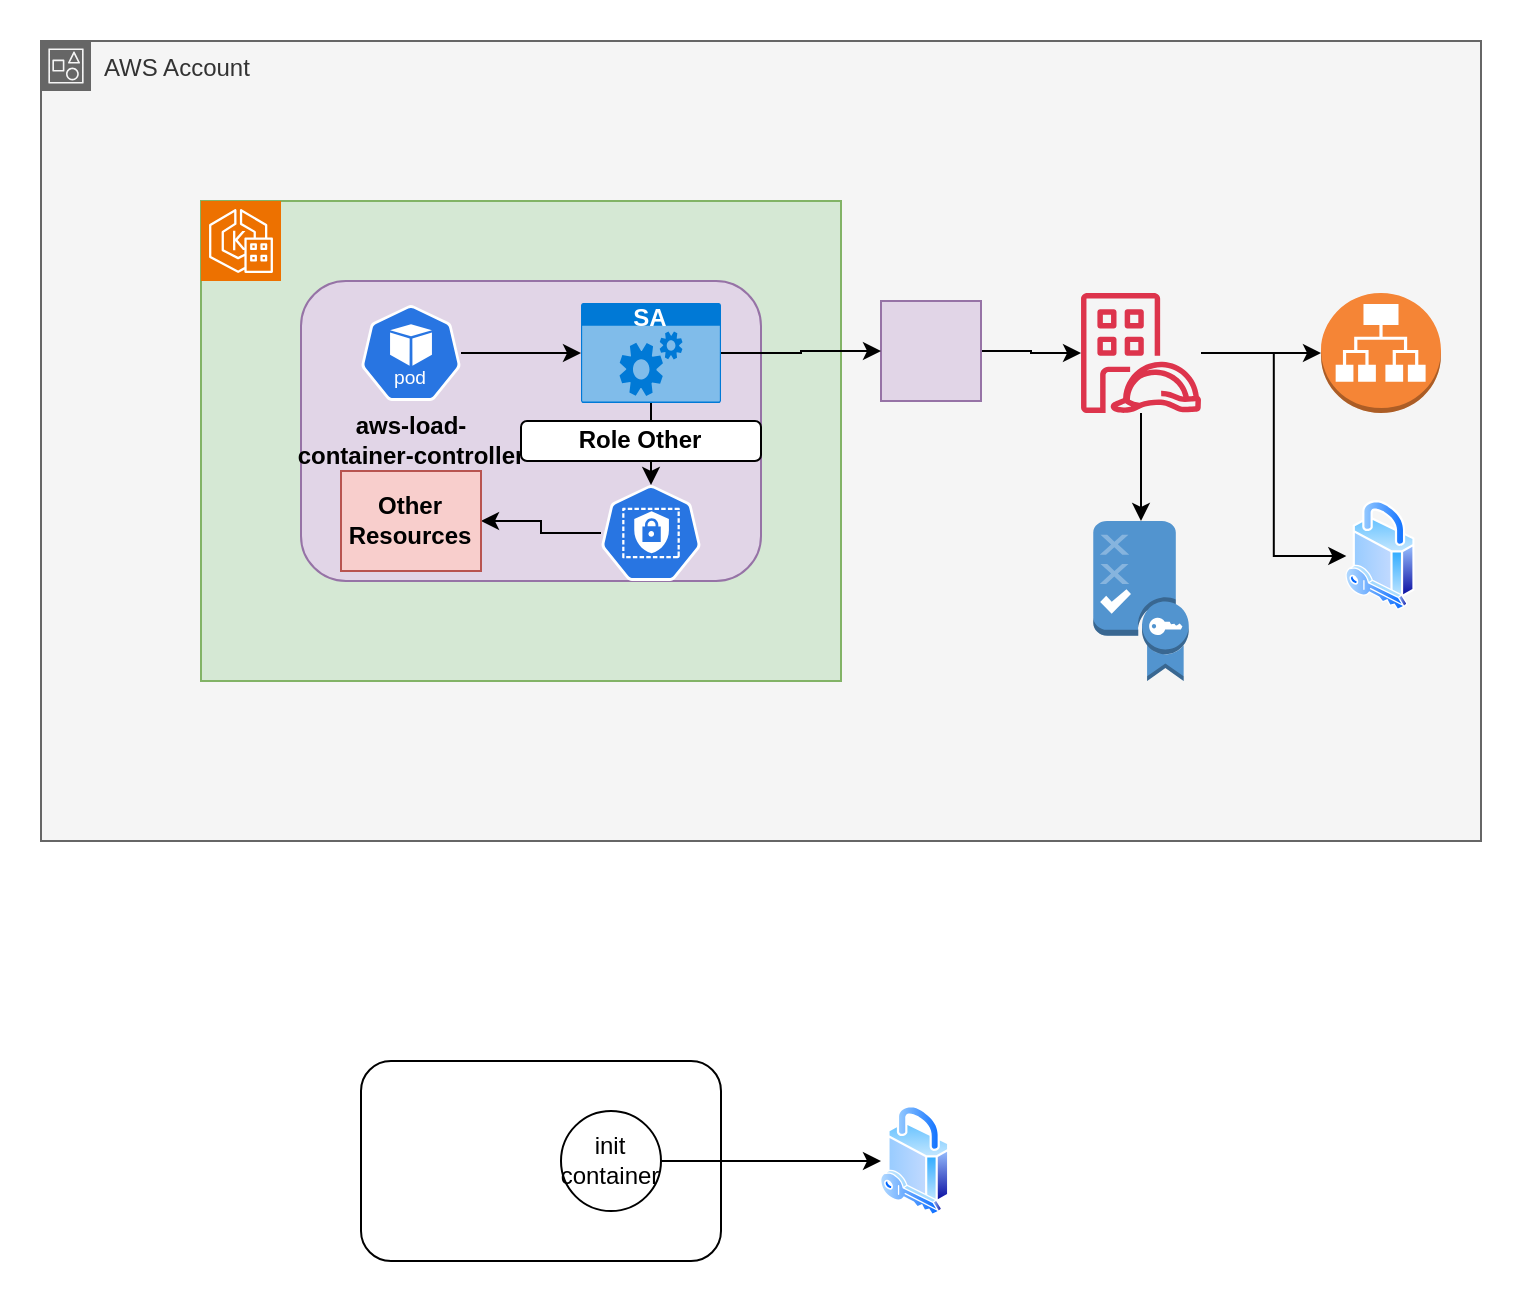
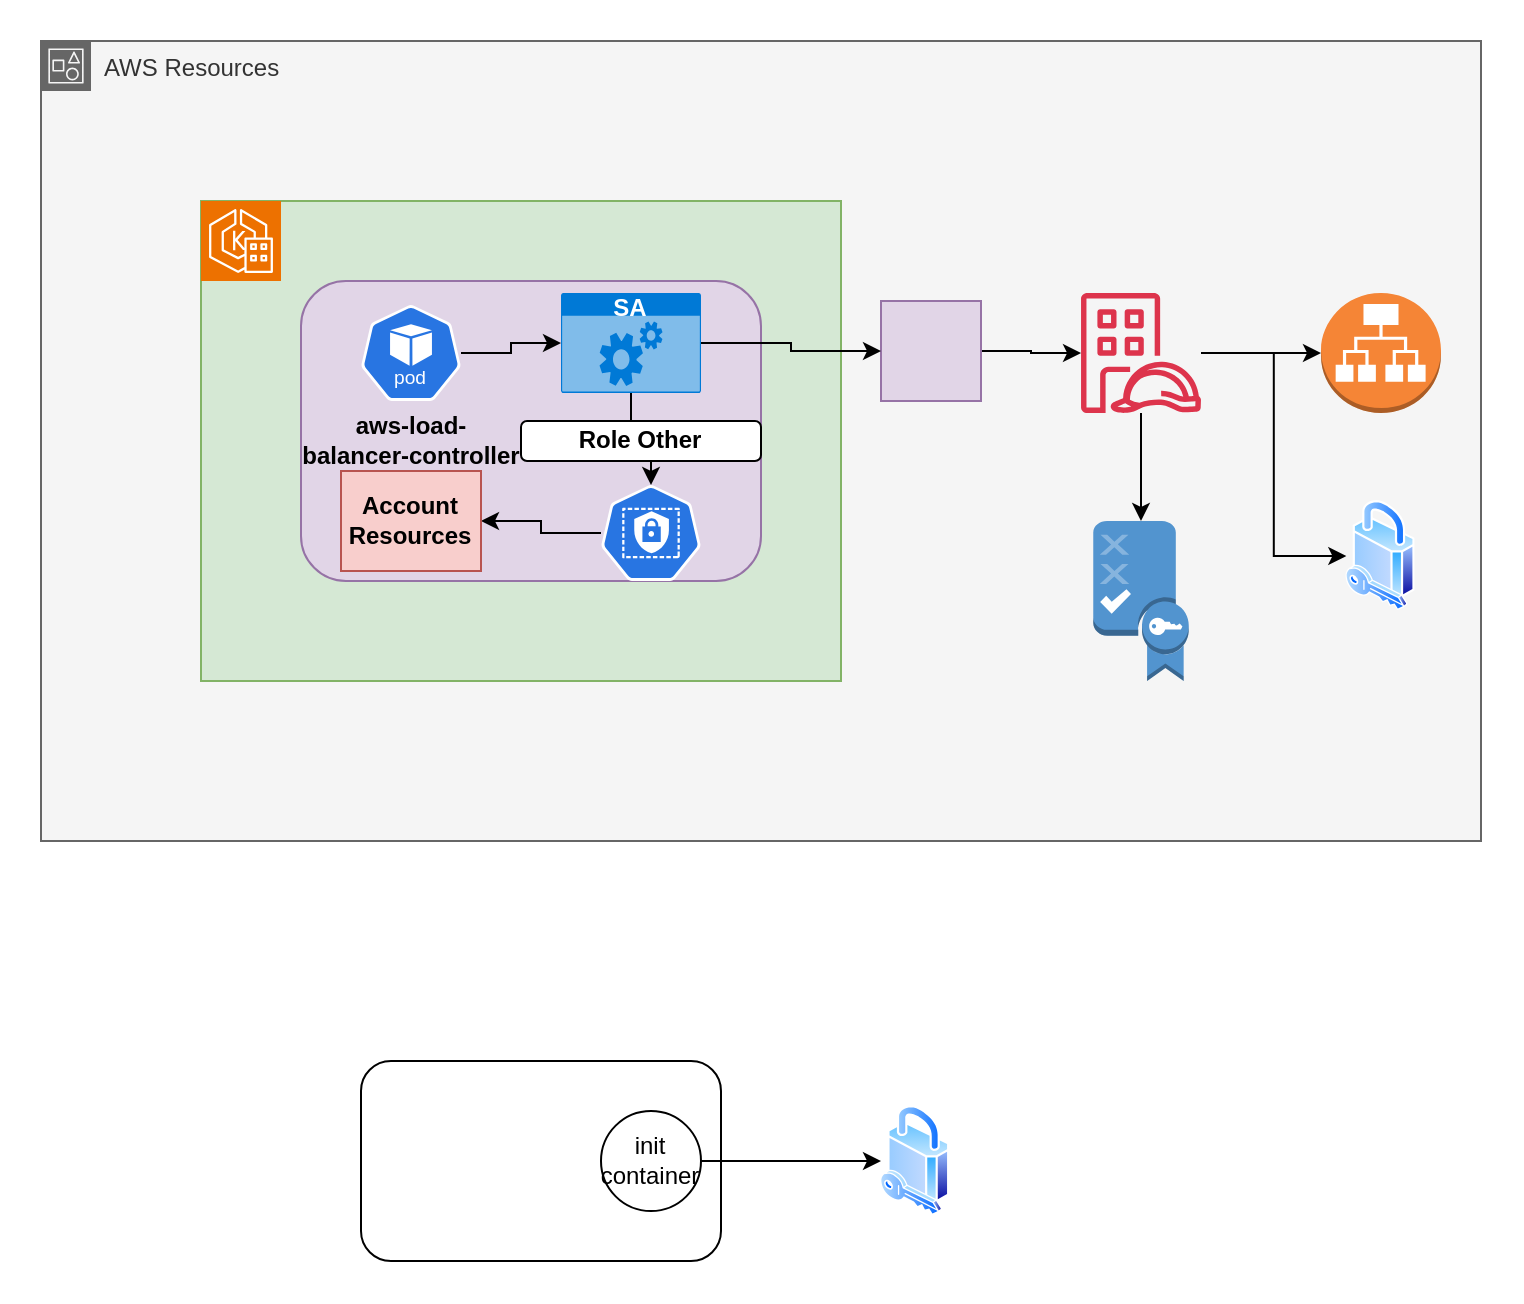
node "AWS Account": label "AWS Account" -> "AWS Resources"
node "SA": moved (651, 353) -> (631, 343)
node "aws-load- container-controller": label "aws-load- container-controller" -> "aws-load- balancer-controller"
node "Other Resources": label "Other Resources" -> "Account Resources"
node "init container": moved (611, 1161) -> (651, 1161)
